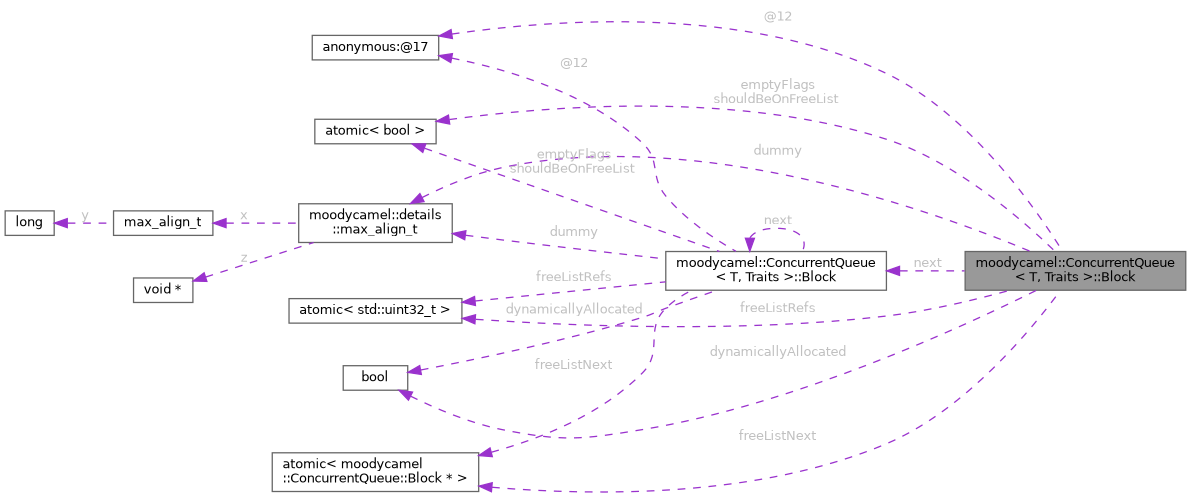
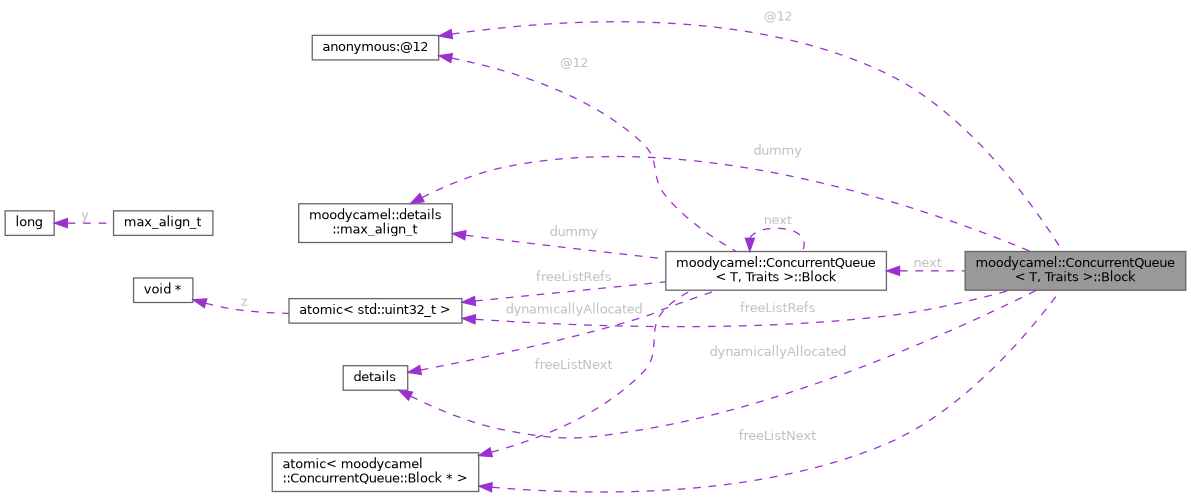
node "anonymous:@17": label "anonymous:@17" -> "anonymous:@12"
node "atomic< bool >": removed
edge "moodycamel::details ::max_align_t" -> "max_align_t": removed, label "x"
edge "moodycamel::details ::max_align_t" -> "void *": now "atomic< std::uint32_t >" -> "void *"
node "bool": label "bool" -> "details"
